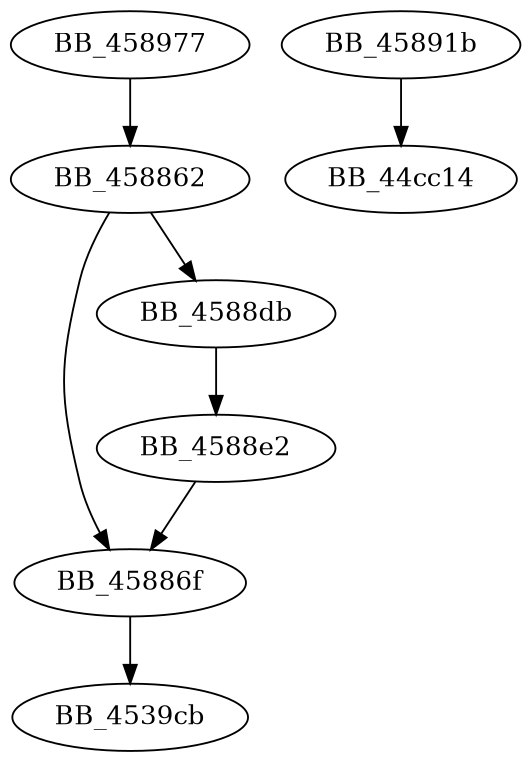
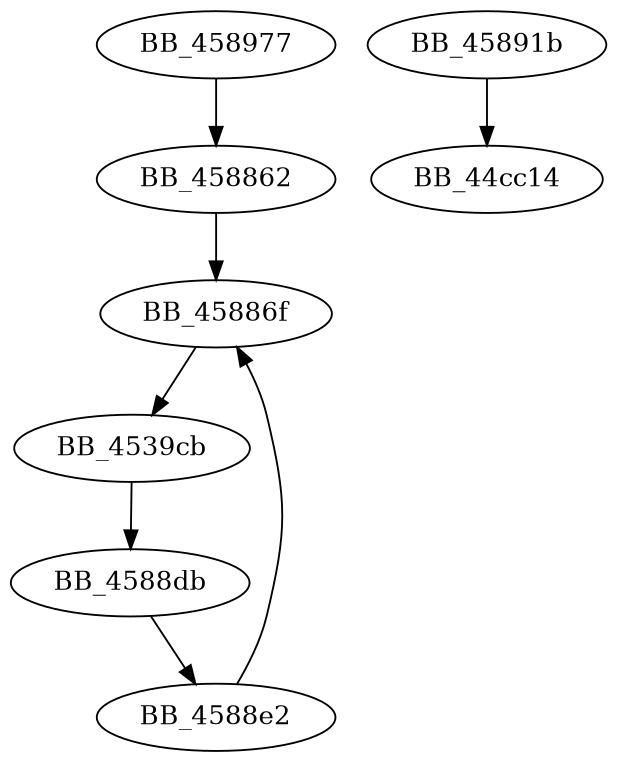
edge "BB_458862" -> "BB_4588db": now "BB_4539cb" -> "BB_4588db"
